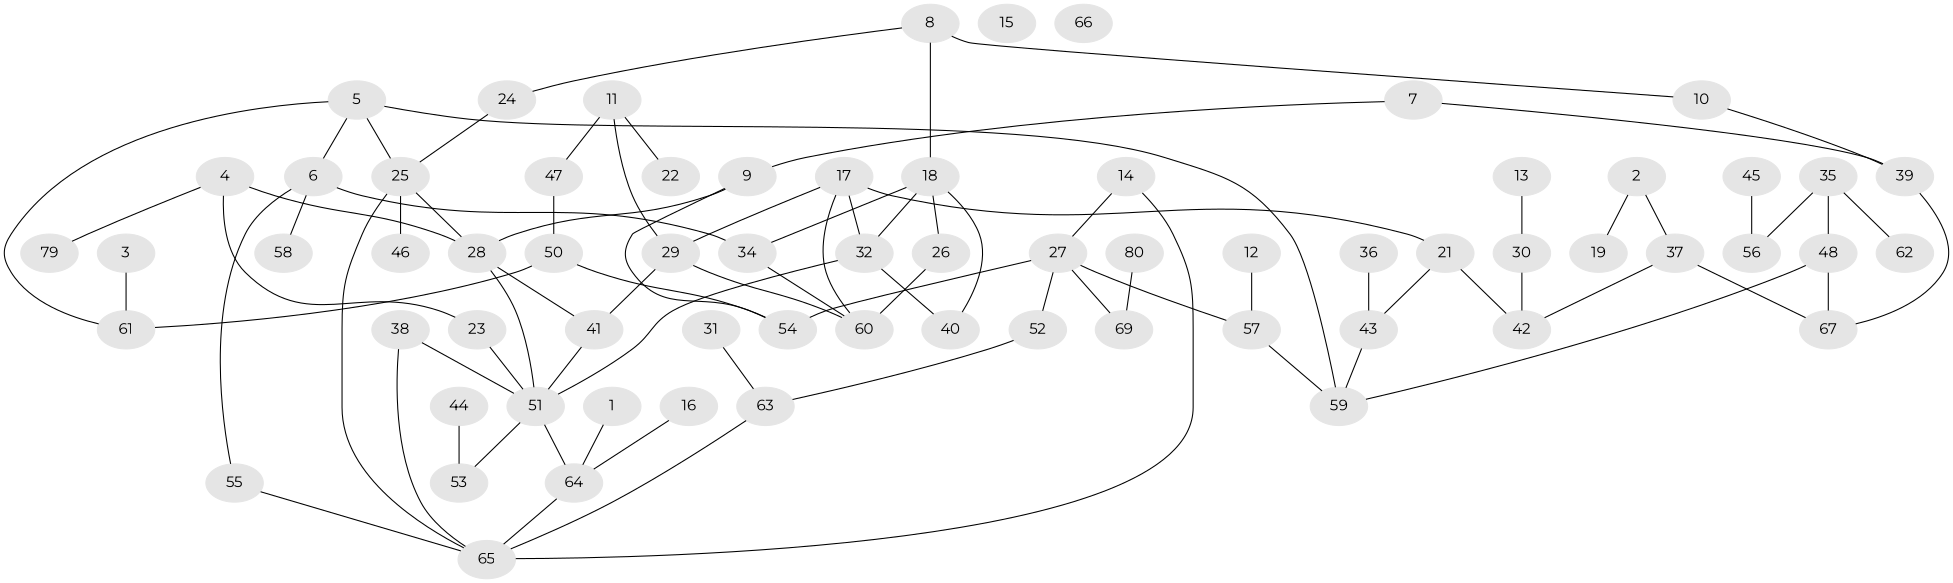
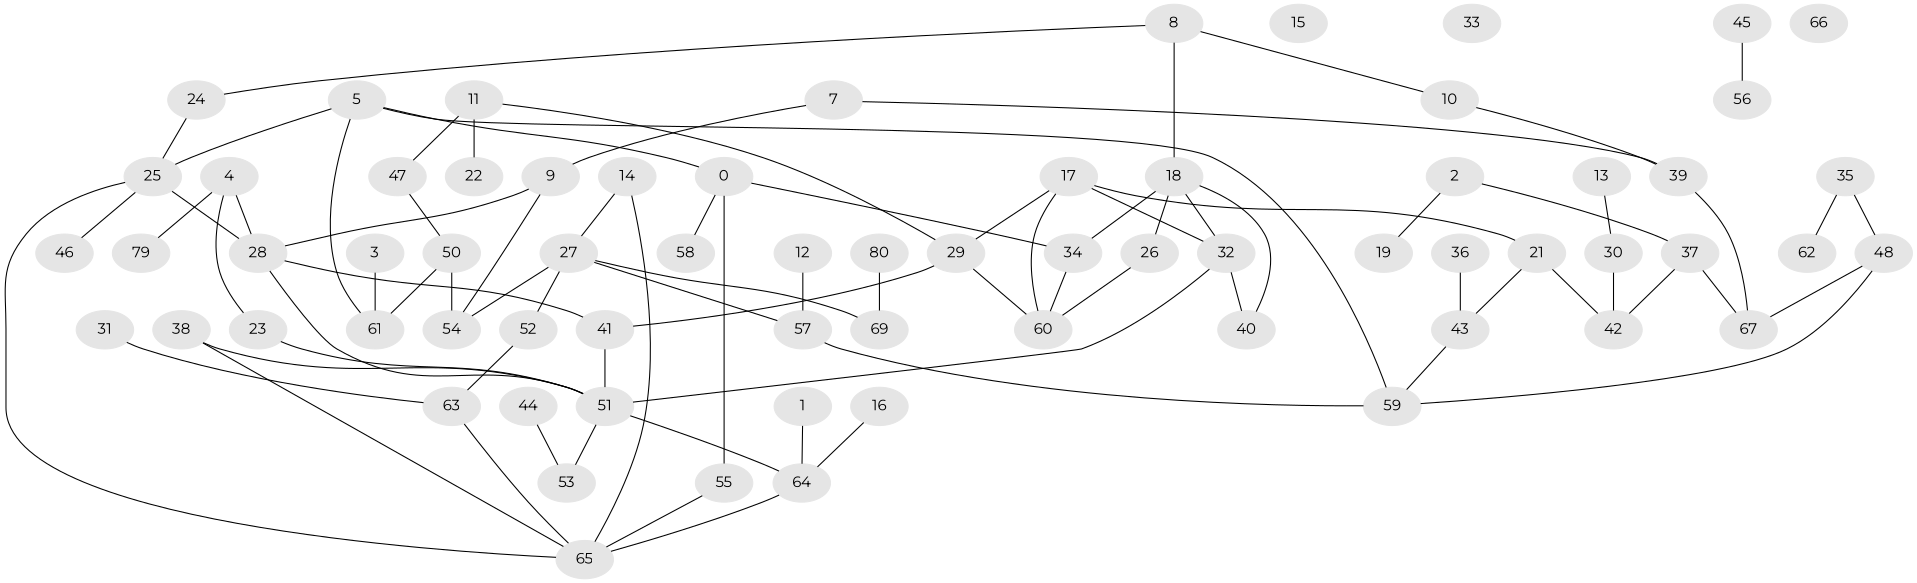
node "33": added
node "6": label "6" -> "0"
edge "35" -- "56": removed
